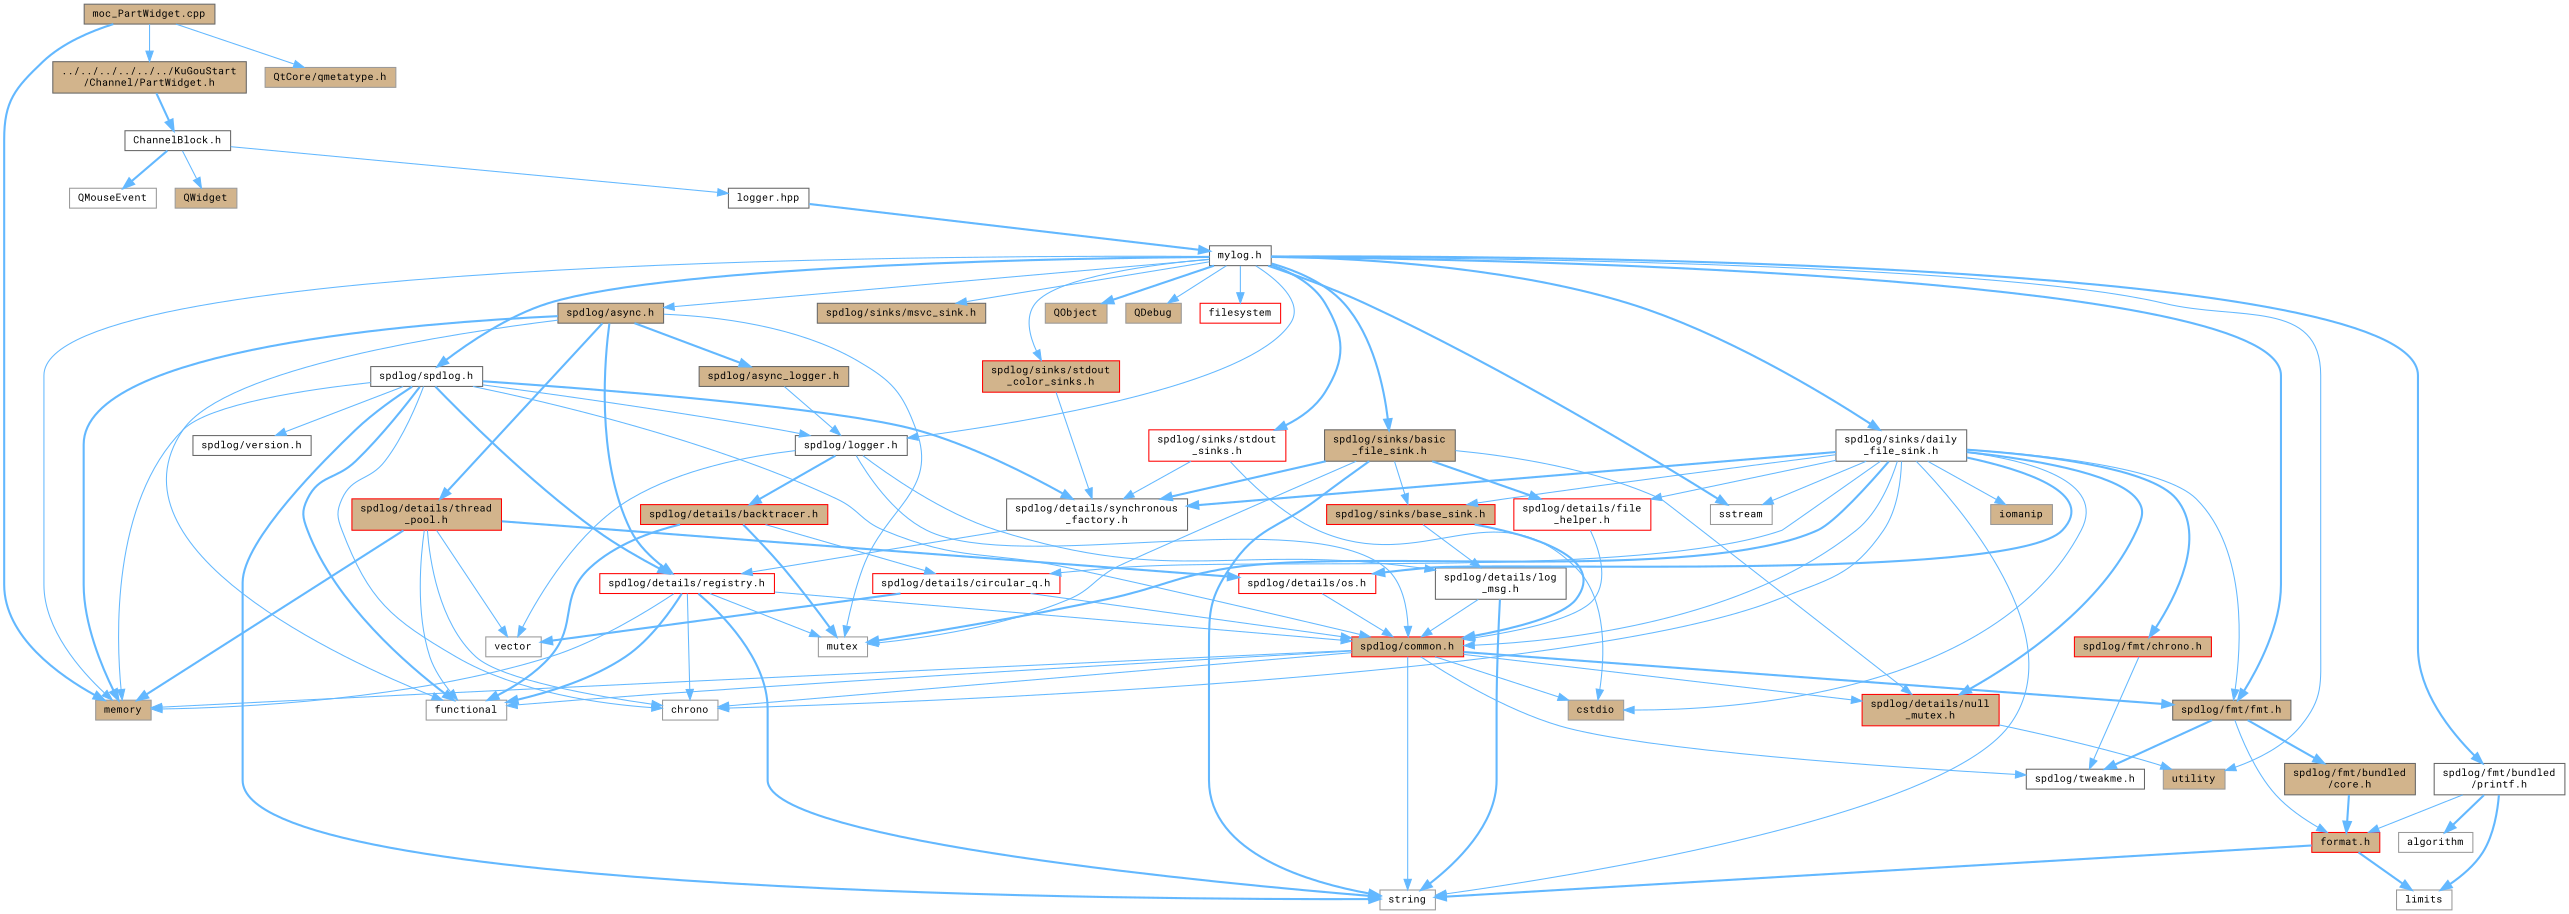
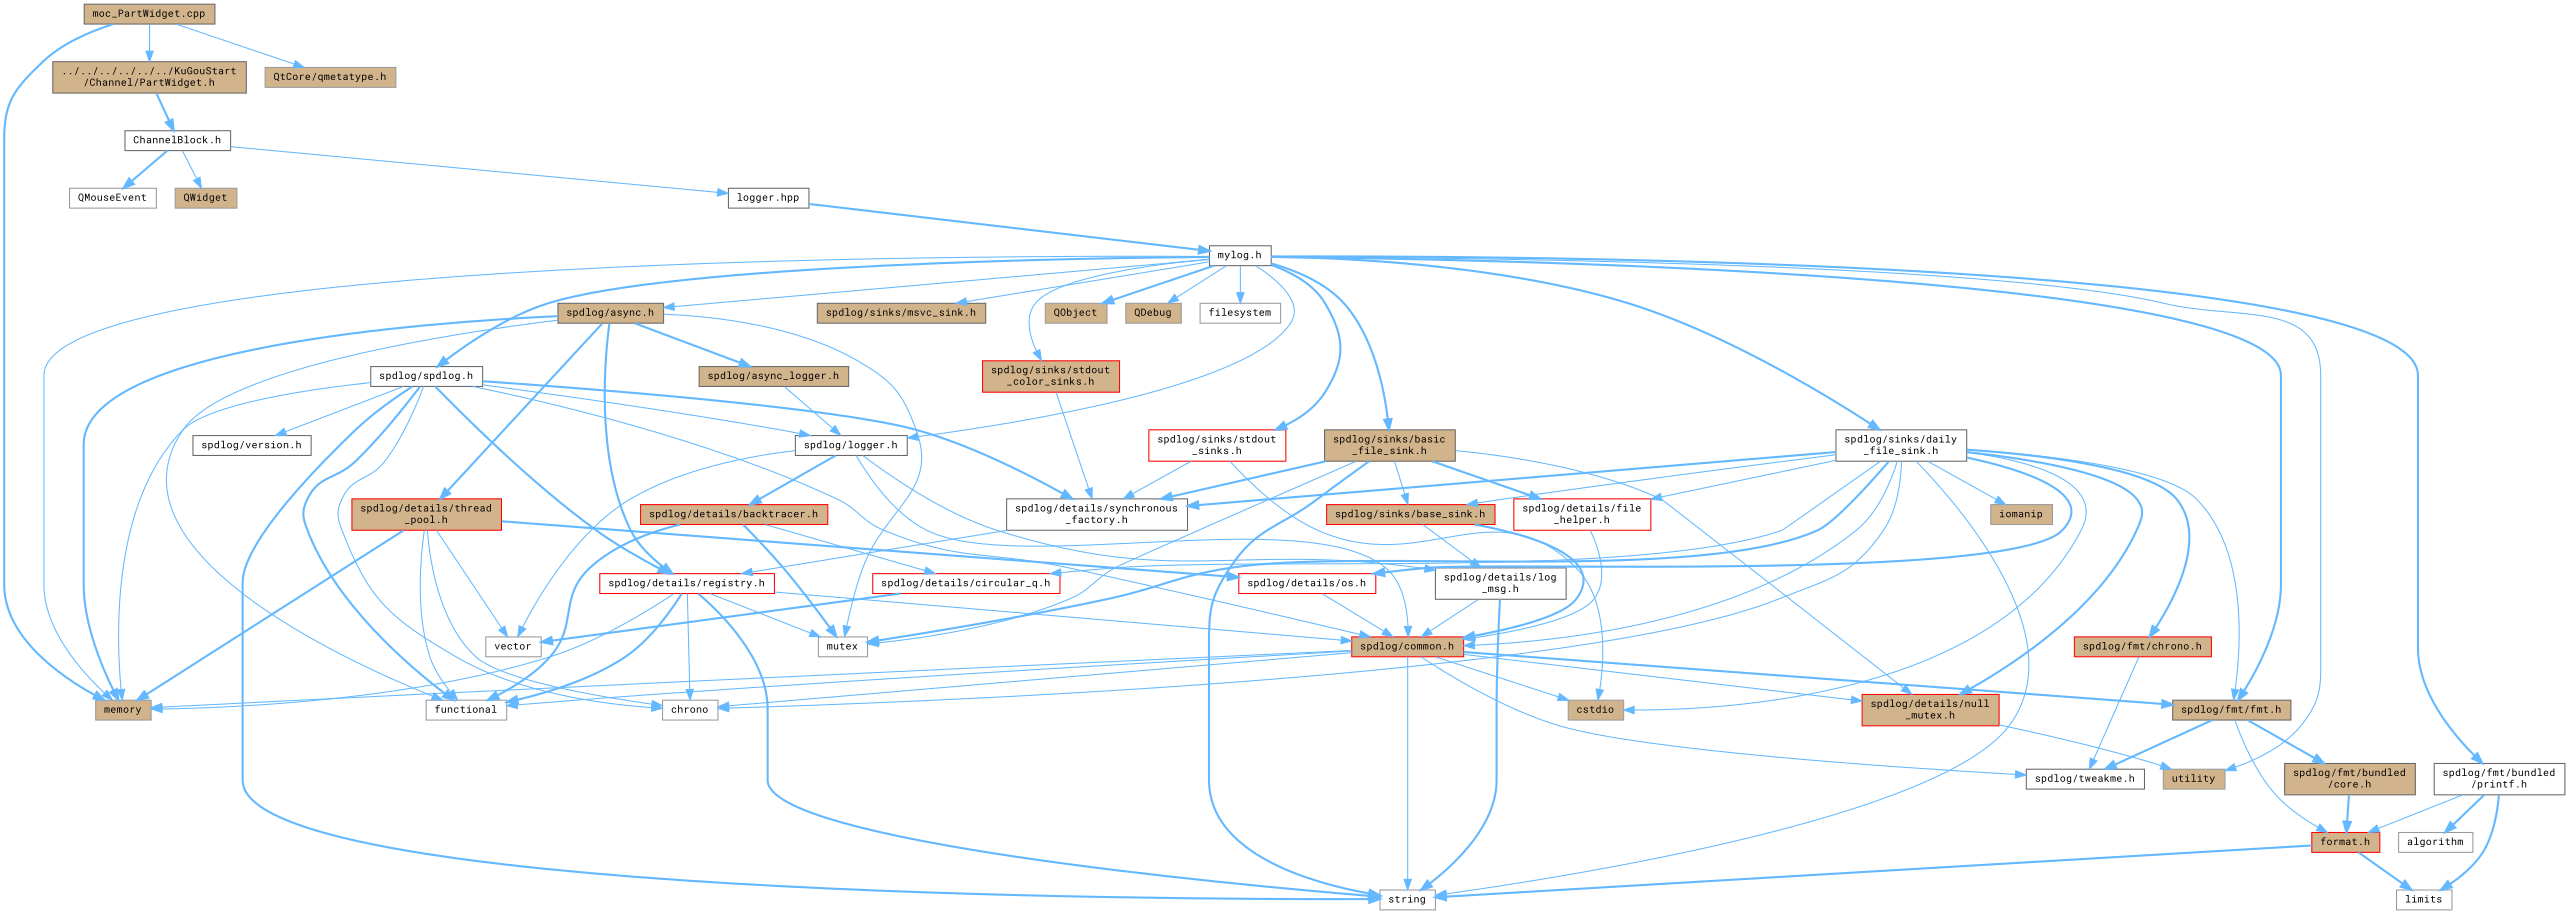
node "filesystem": color red -> grey60
node "sstream": removed
edge "spdlog/details/circular_q.h" -> "spdlog/common.h": removed
